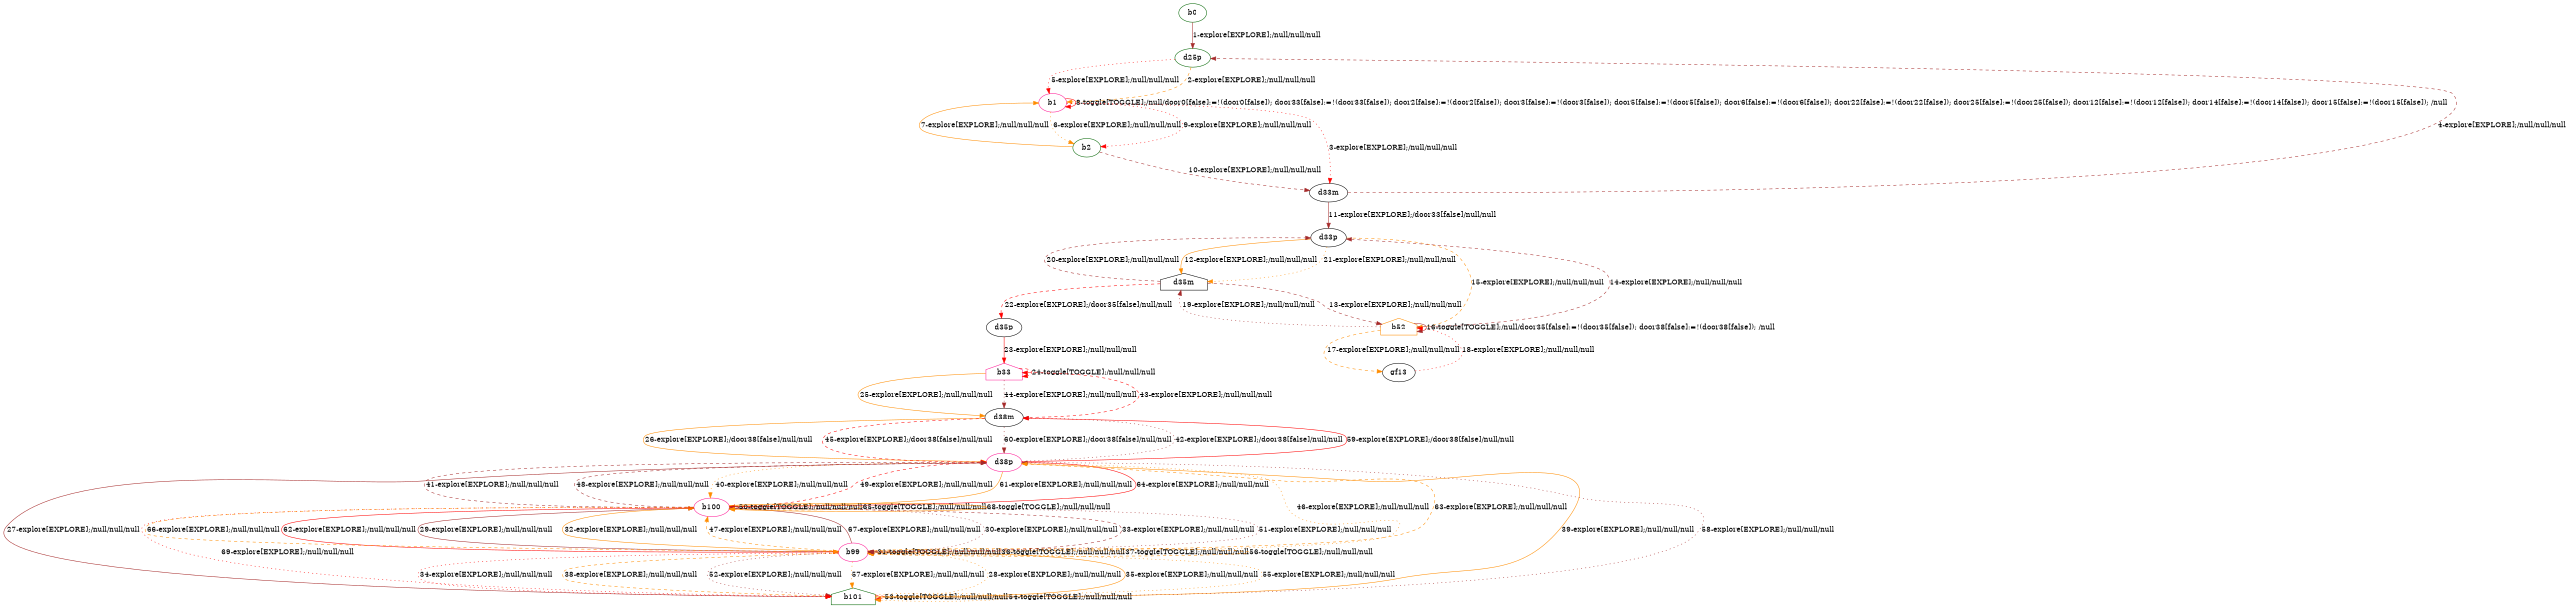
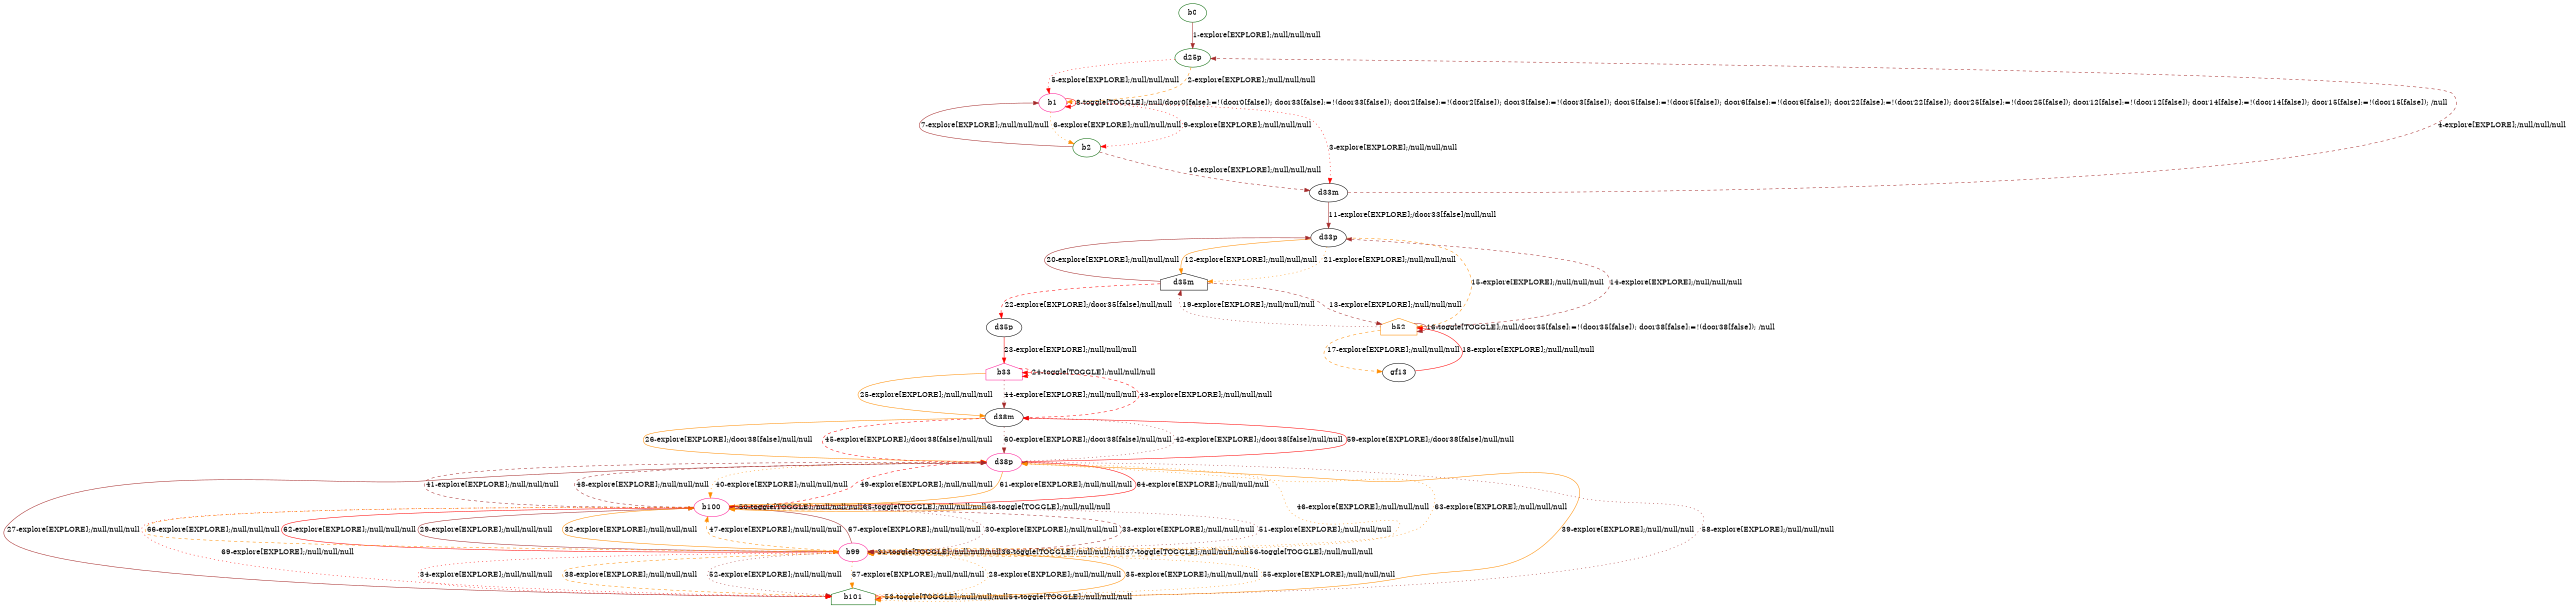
edge "b2" -> "b1": color darkorange -> brown
edge "d35m" -> "d33p": style dashed -> solid
edge "gf13" -> "b52": style dotted -> solid
edge "b99" -> "d38p": style dashed -> dotted
